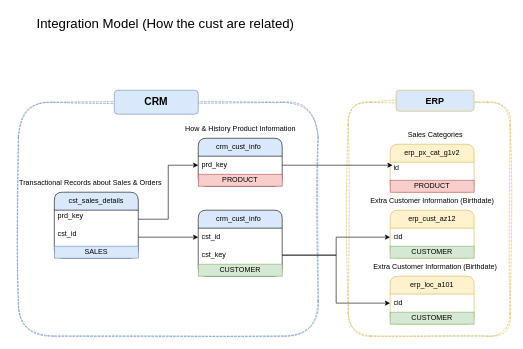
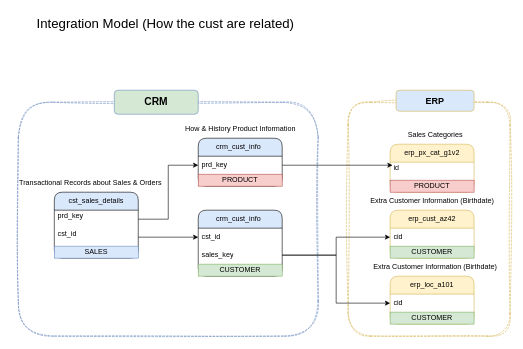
node "CRM": fillcolor #dae8fc -> #d5e8d4
node "erp_cust_az12": label "erp_cust_az12" -> "erp_cust_az42"
node "cst_key": label "cst_key" -> "sales_key"
